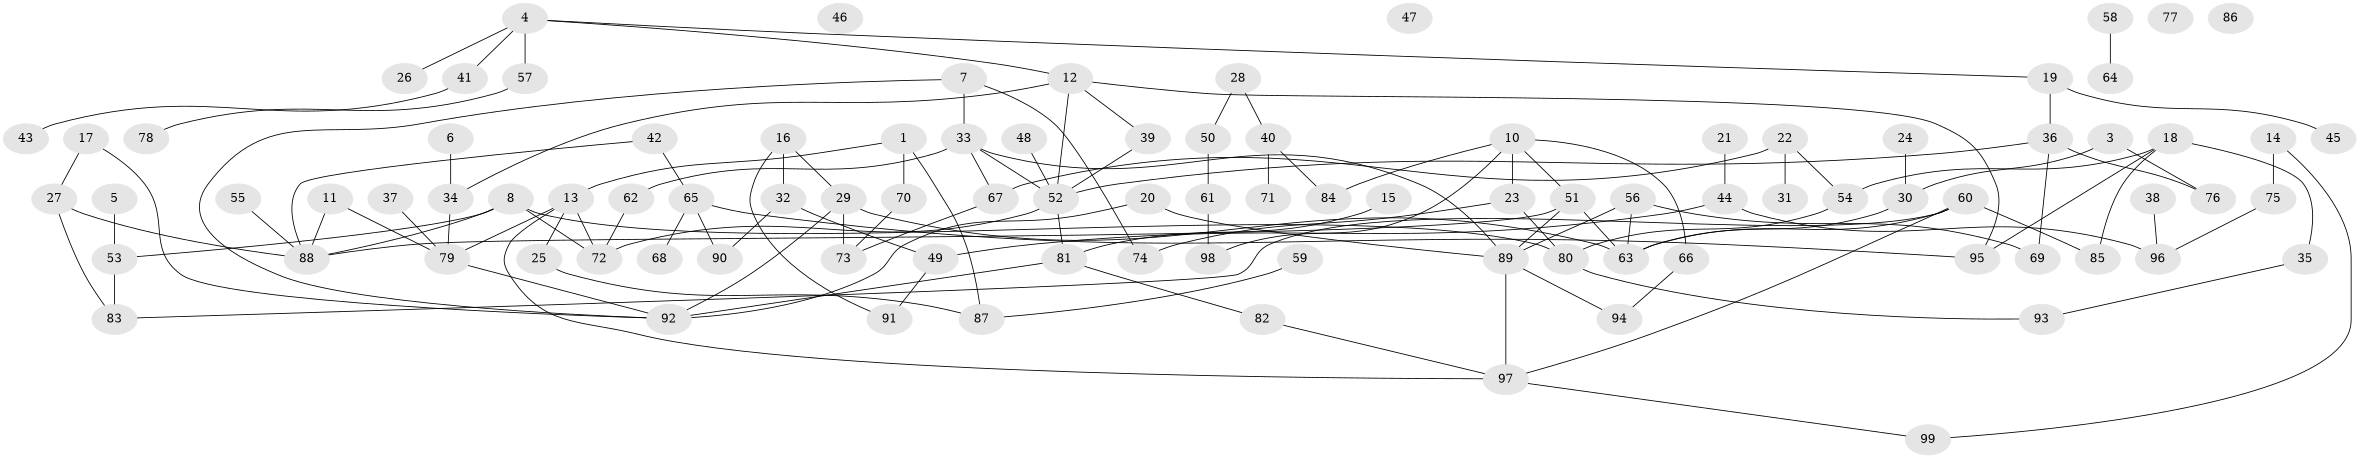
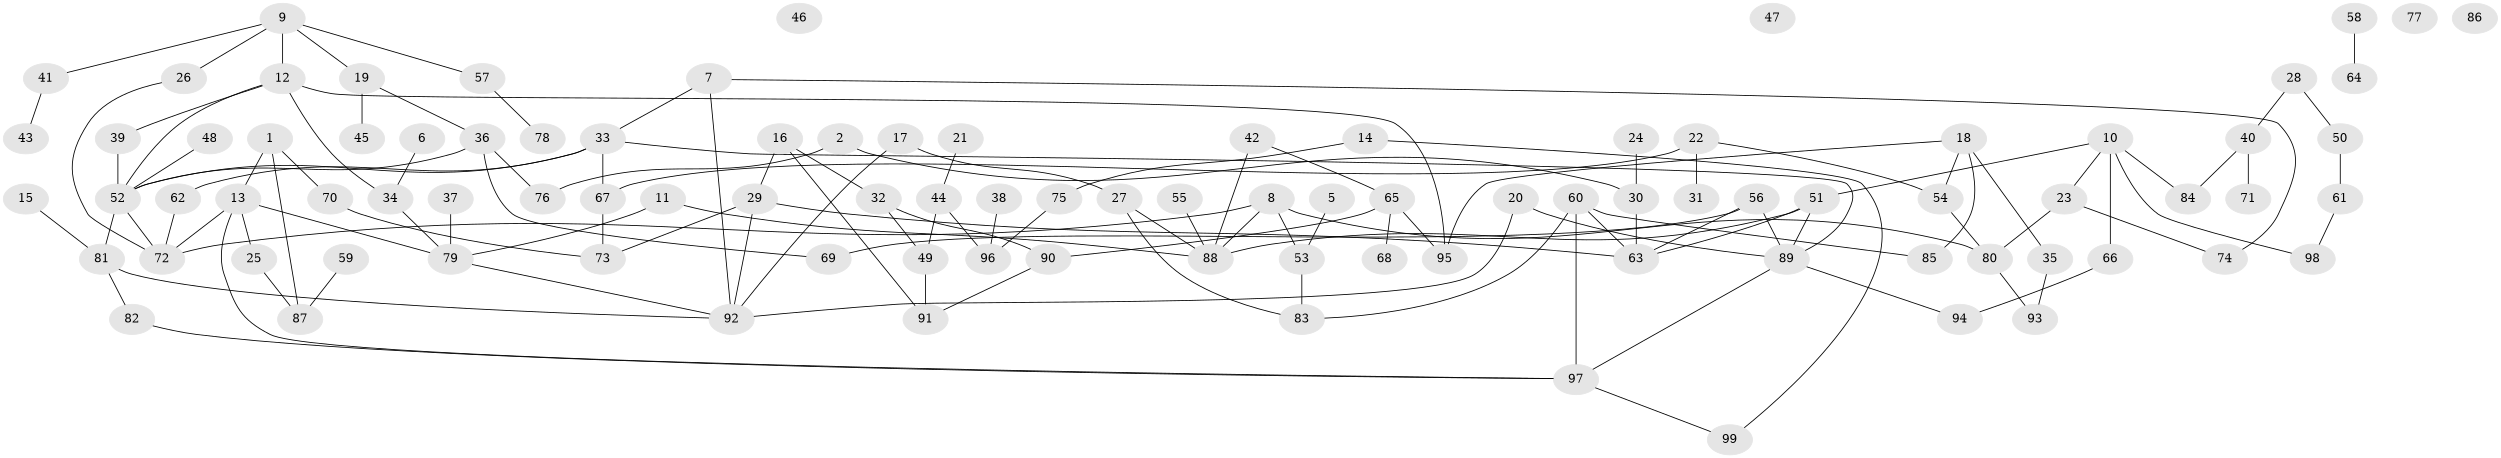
node "4": label "4" -> "9"
node "3": label "3" -> "2"
edge "26" -- "72": added
edge "90" -- "91": added
